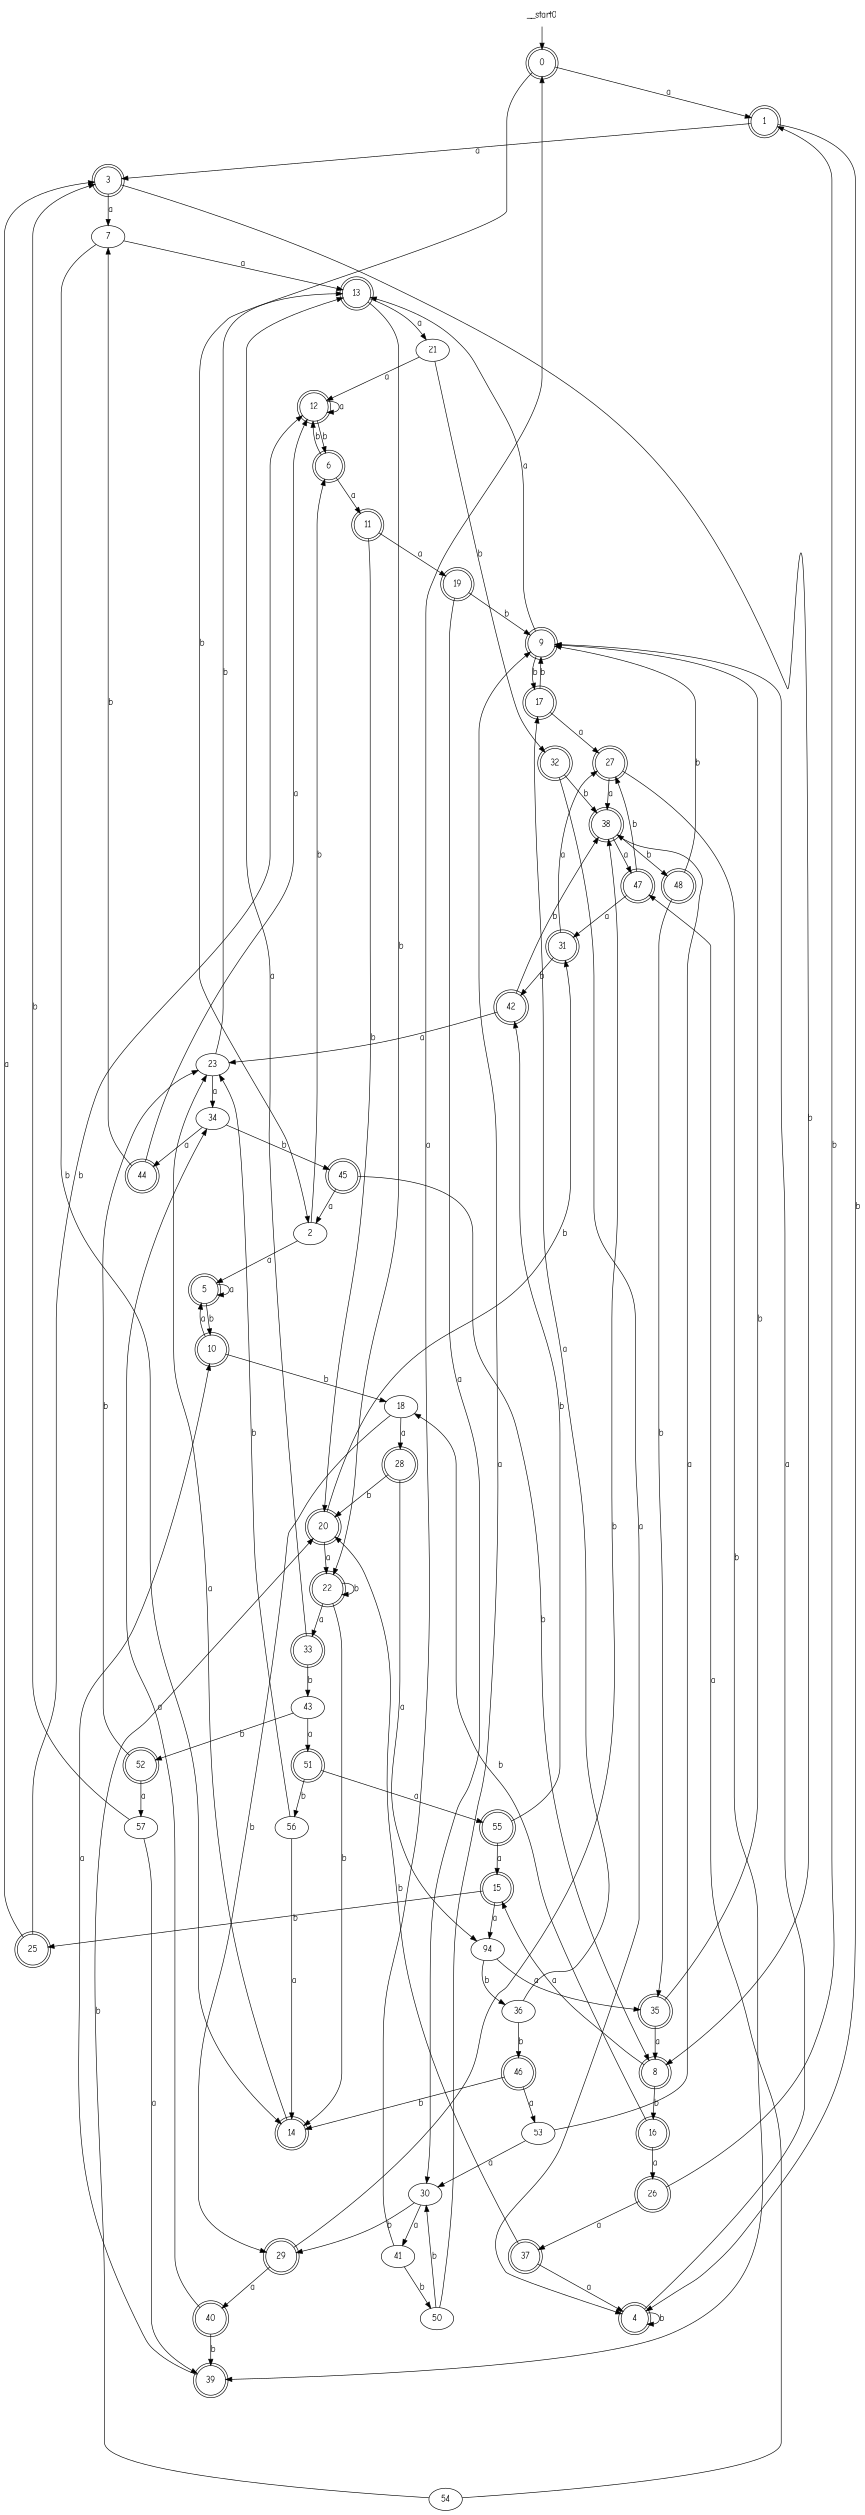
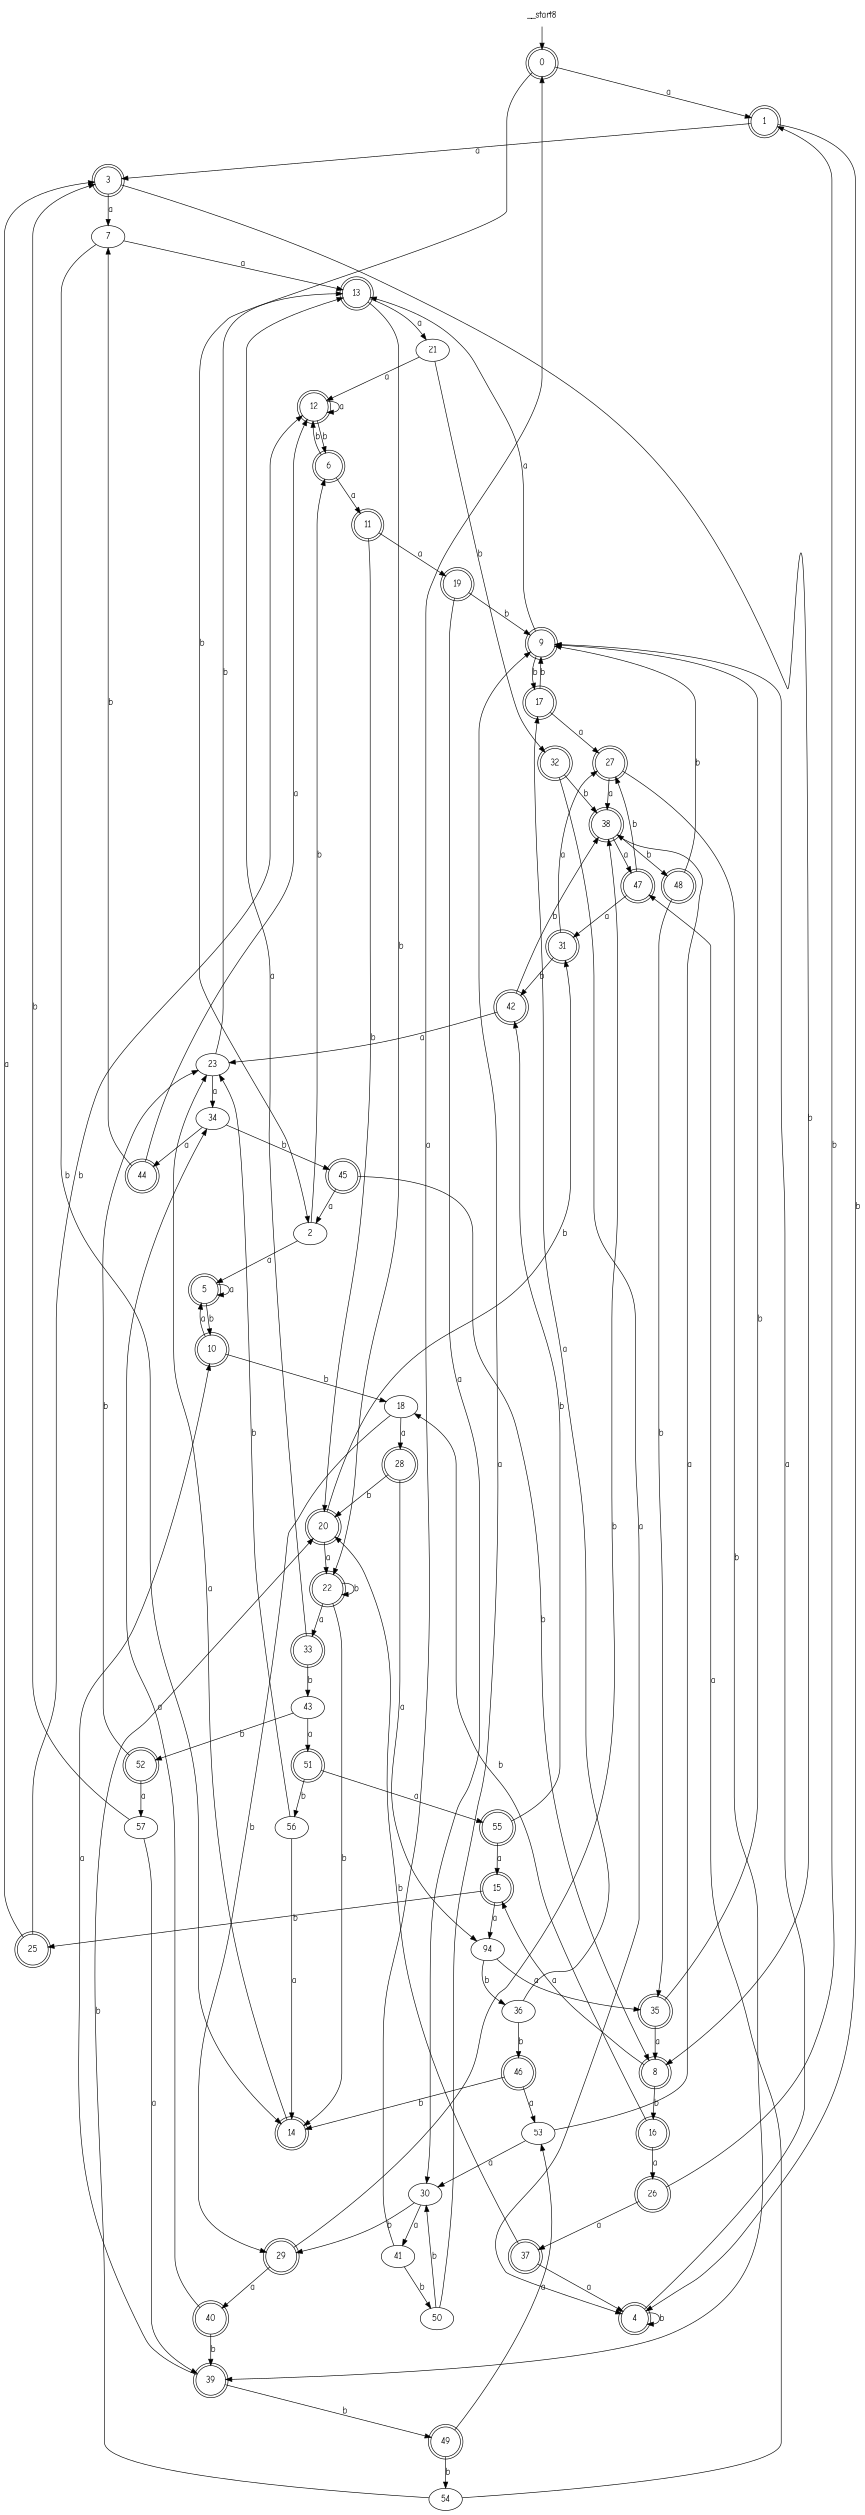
node "__start0": label "__start0" -> "__start8"
node "49": added
